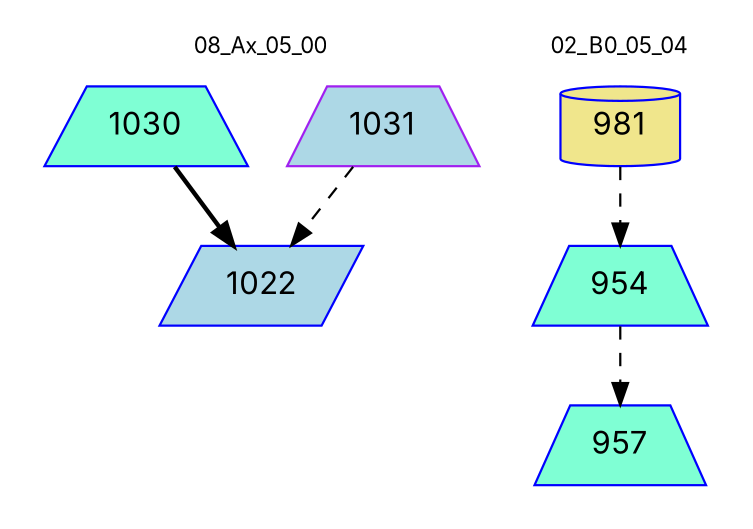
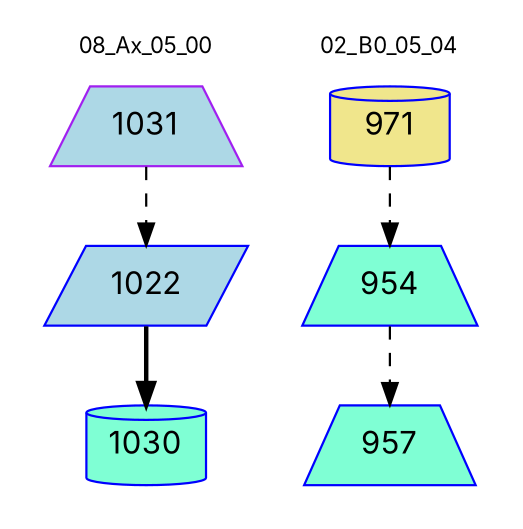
node "1030": shape trapezium -> cylinder
node "981": label "981" -> "971"
edge "1030" -> "1022": reversed
